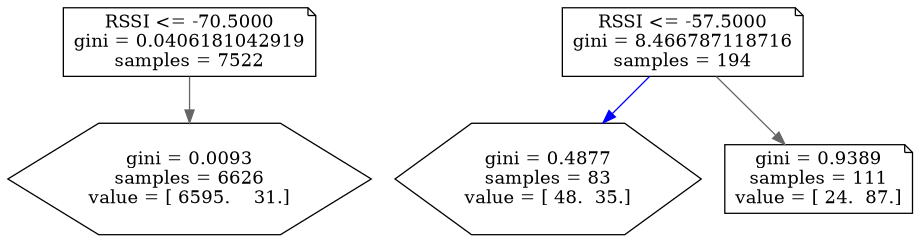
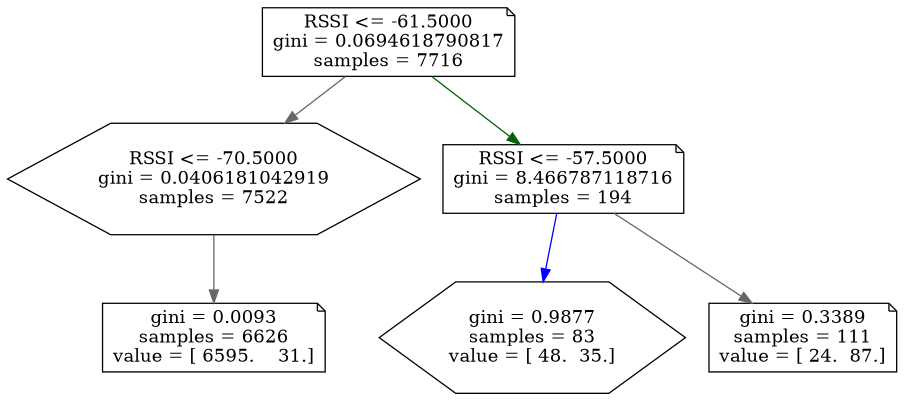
node "RSSI <= -70.5000 gini = 0.0406181042919 samples = 7522": shape note -> hexagon
node "RSSI <= -61.5000 gini = 0.0694618790817 samples = 7716": added
node "gini = 0.0093 samples = 6626 value = [ 6595.    31.]": shape hexagon -> note
node "gini = 0.4877 samples = 83 value = [ 48.  35.]": label "gini = 0.4877 samples = 83 value = [ 48.  35.]" -> "gini = 0.9877 samples = 83 value = [ 48.  35.]"
node "gini = 0.9389 samples = 111 value = [ 24.  87.]": label "gini = 0.9389 samples = 111 value = [ 24.  87.]" -> "gini = 0.3389 samples = 111 value = [ 24.  87.]"
